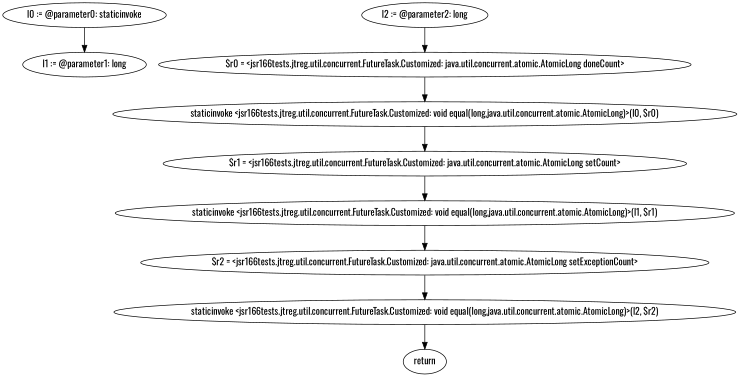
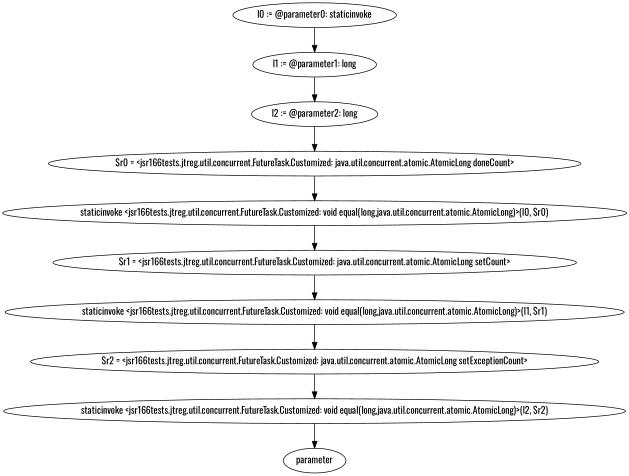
edge "l1 := @parameter1: long" -> "l2 := @parameter2: long": added
node "return": label "return" -> "parameter"
